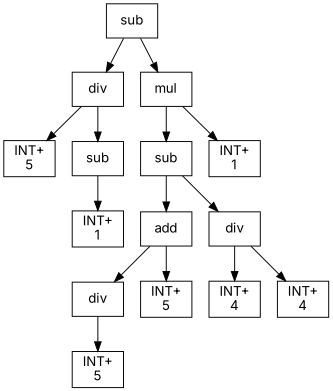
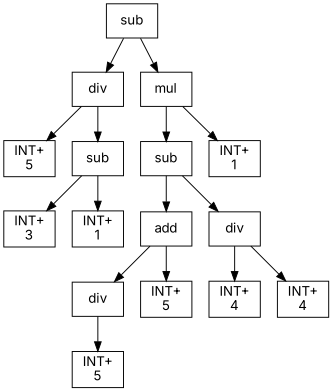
node "INT+ 3": added
